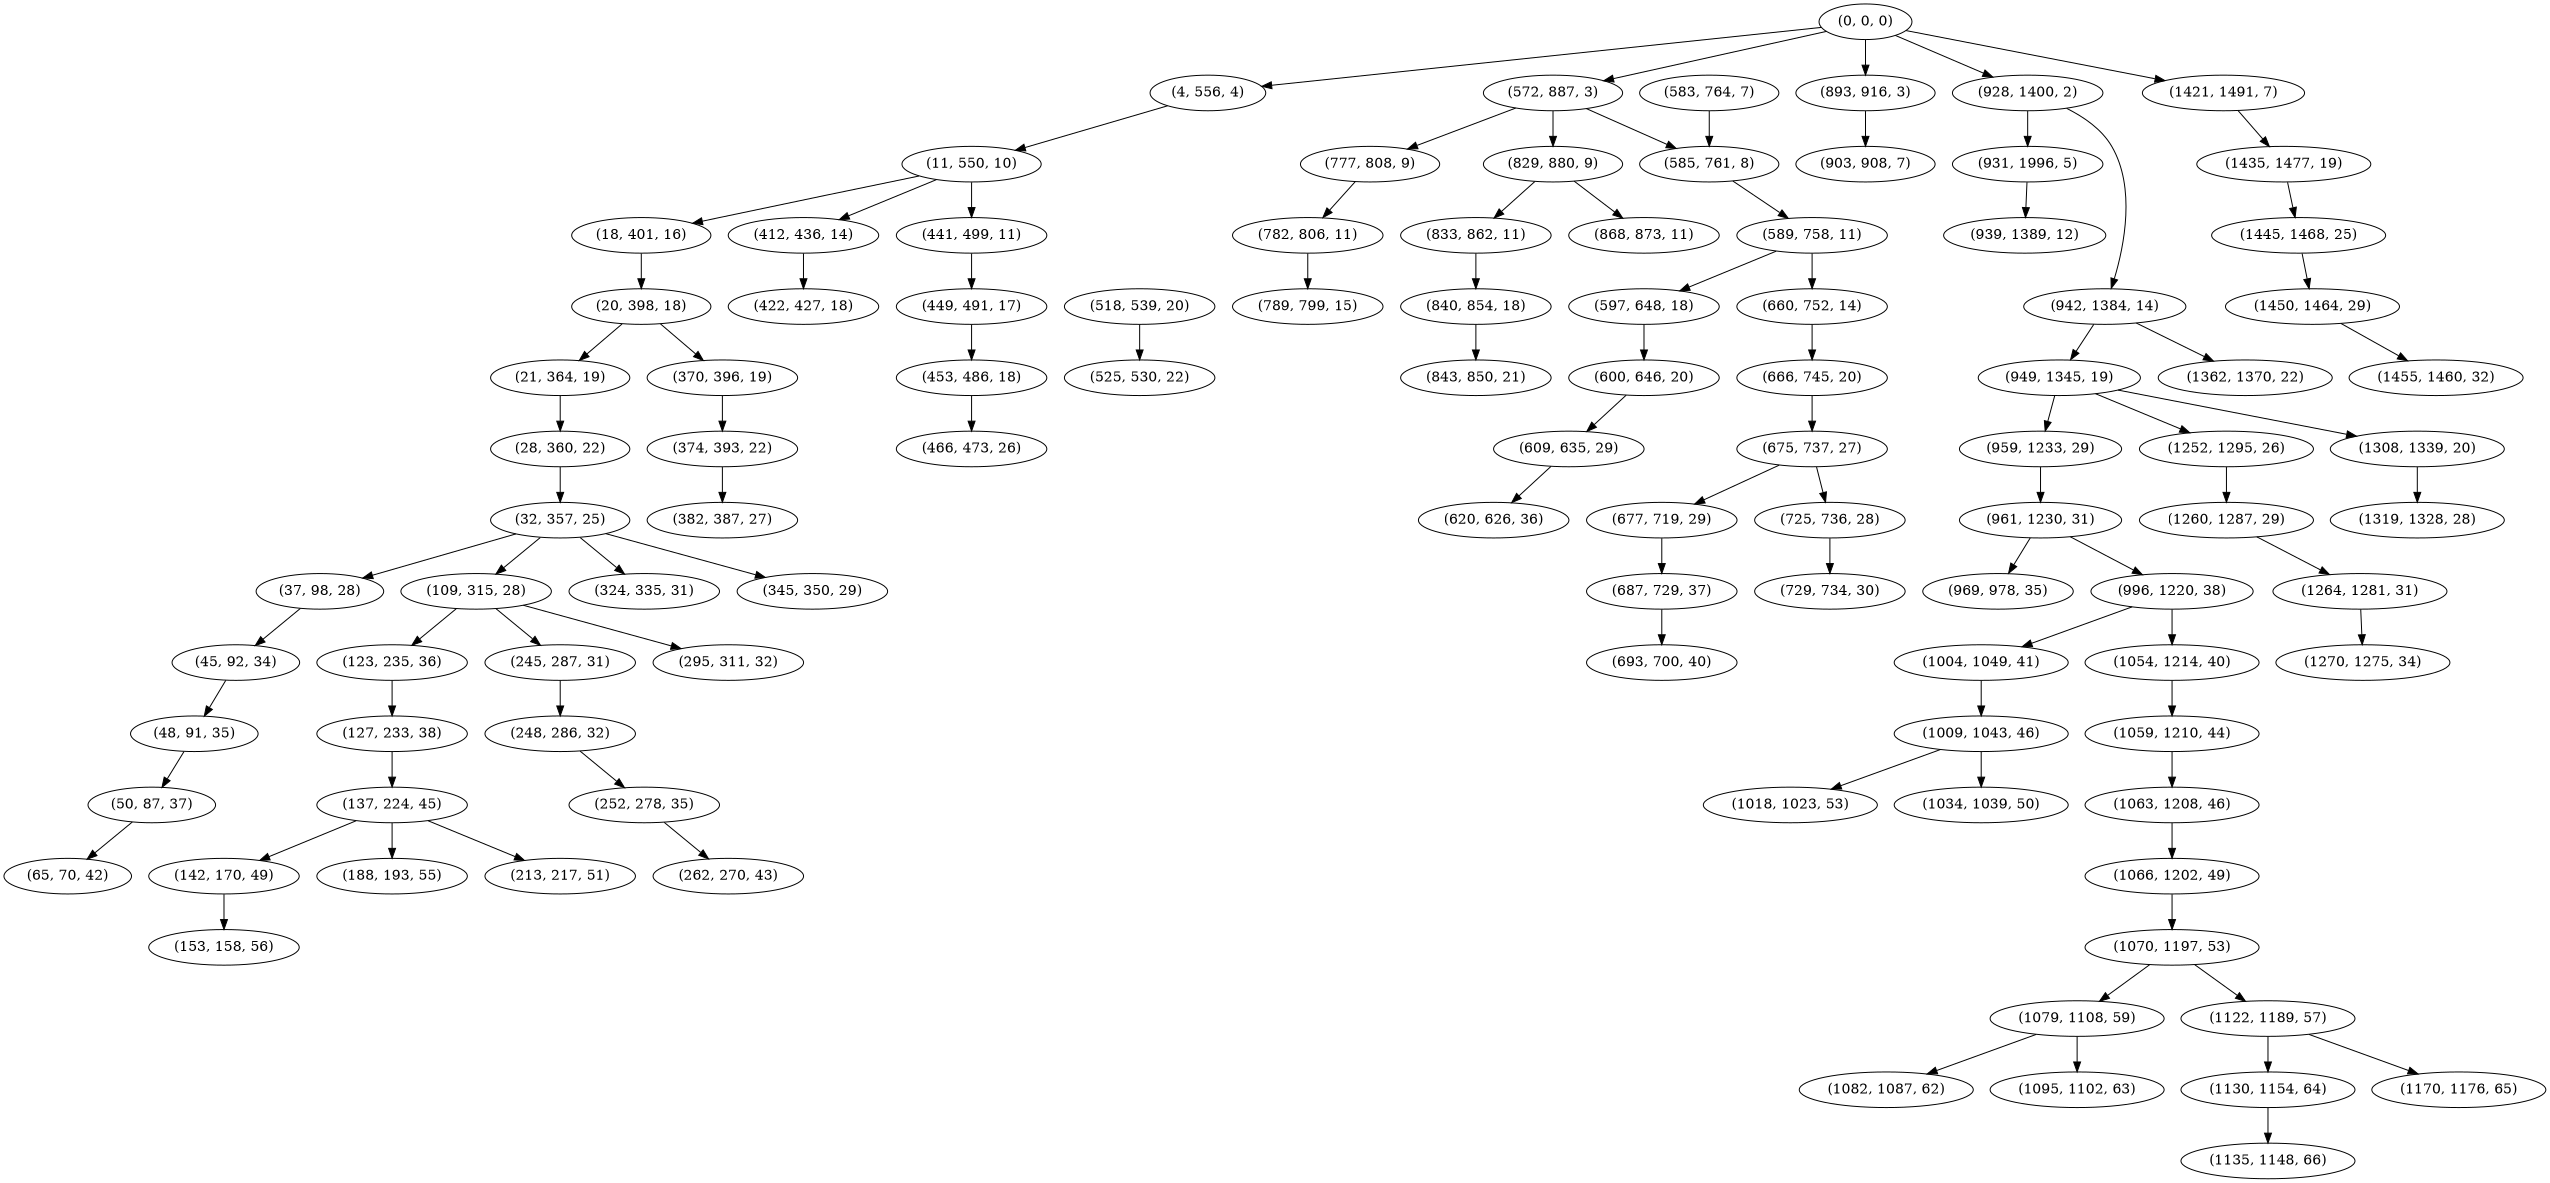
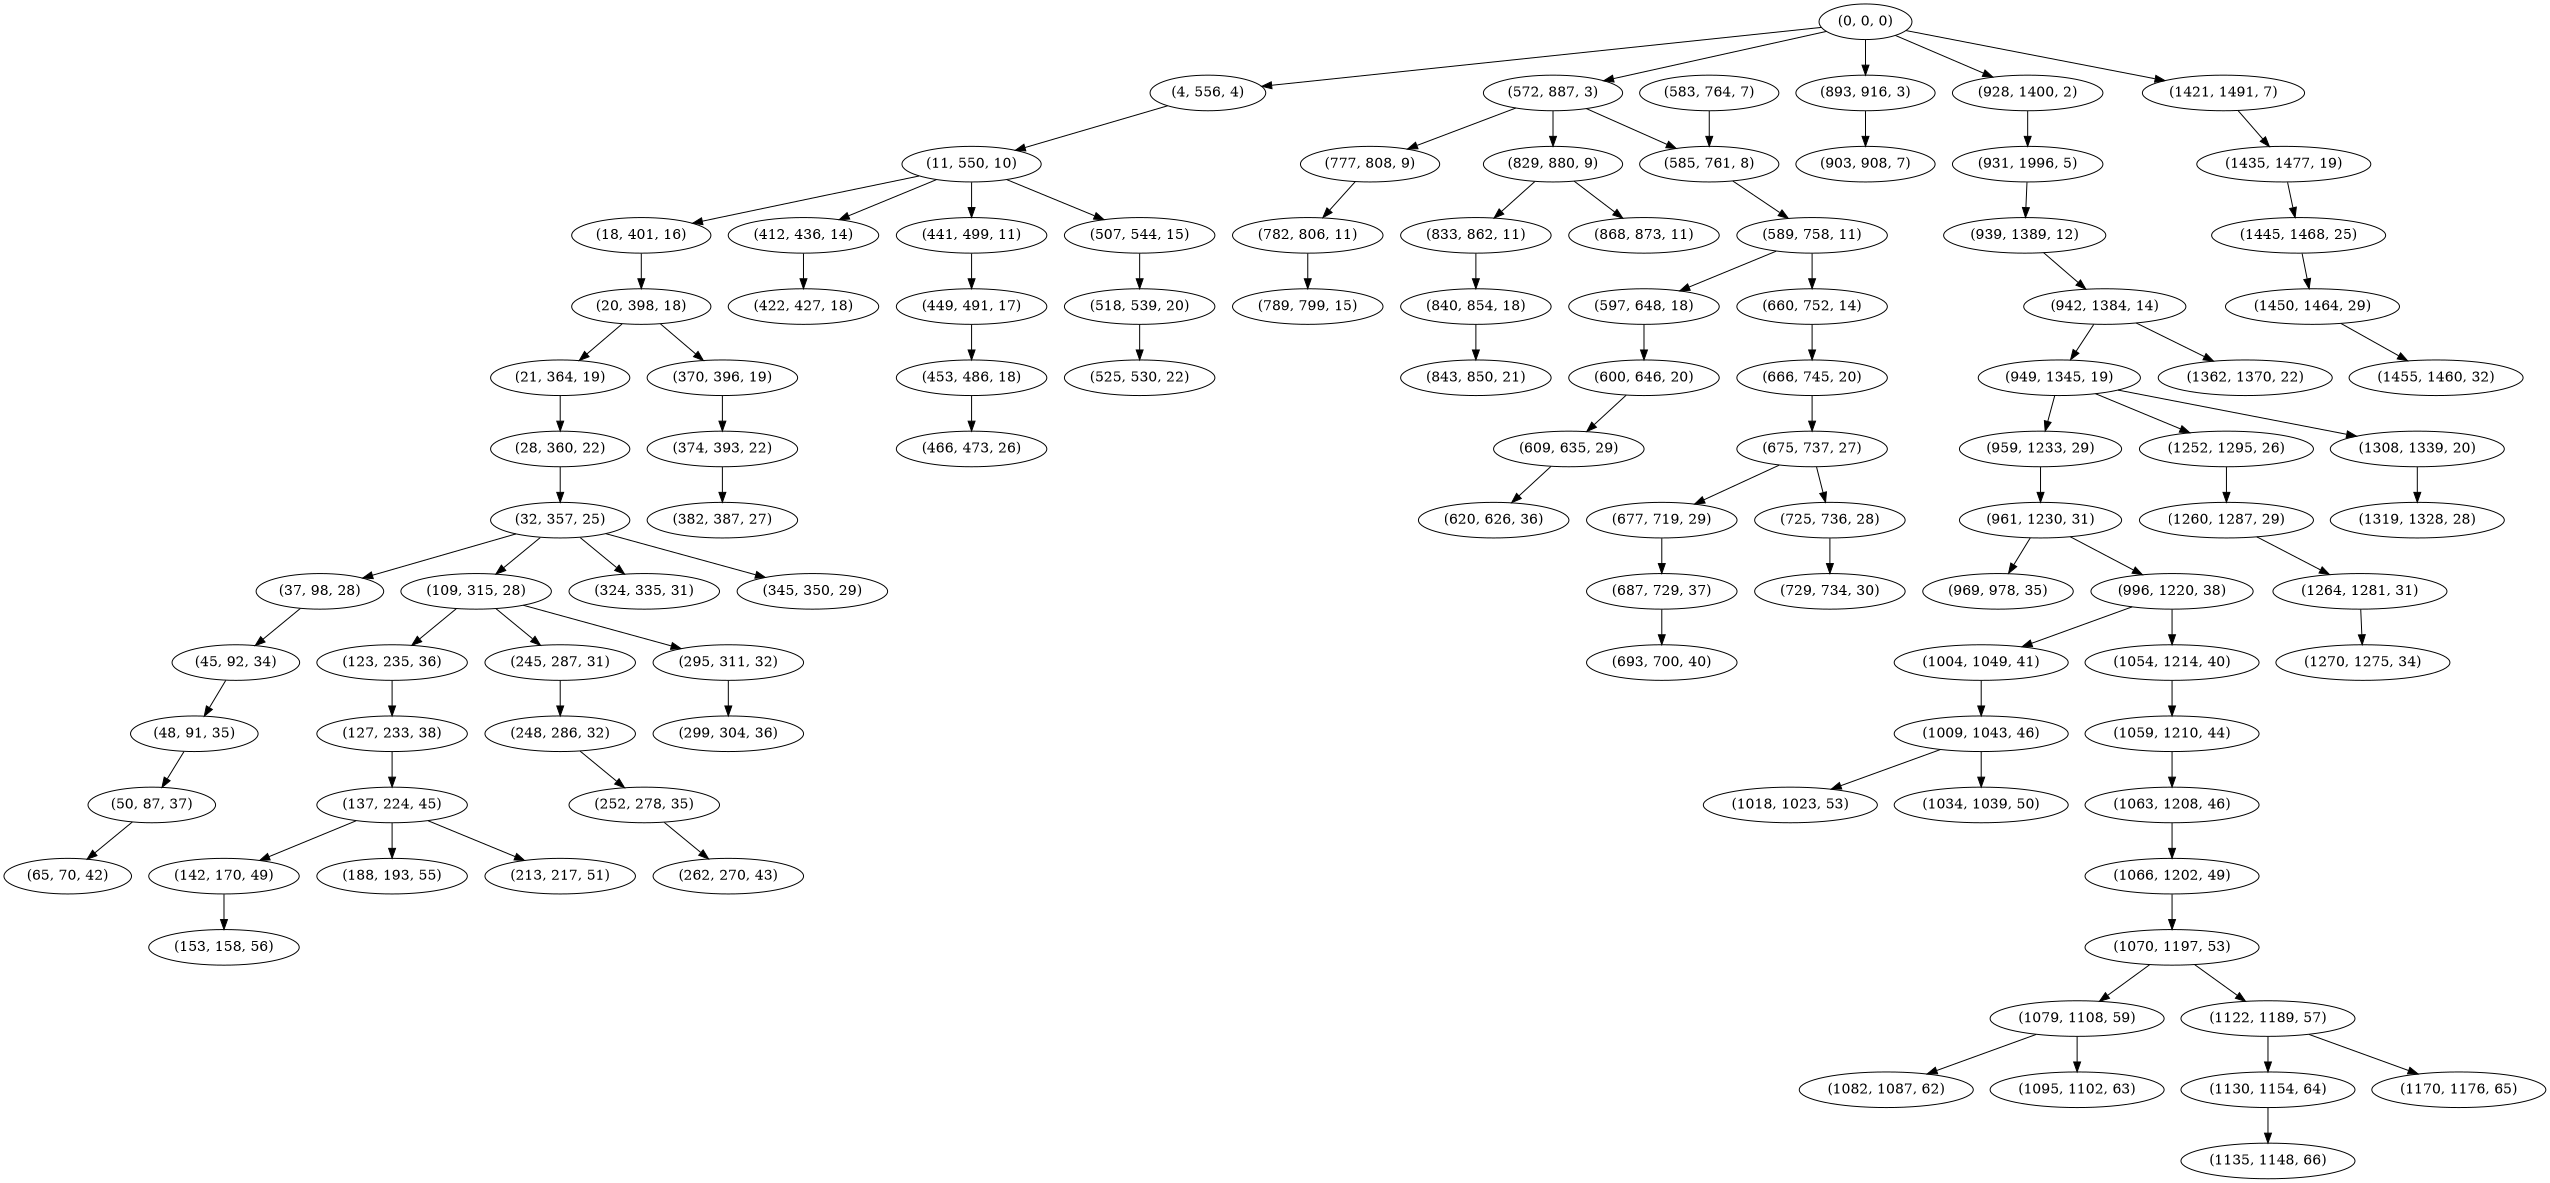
edge "(928, 1400, 2)" -> "(942, 1384, 14)": now "(939, 1389, 12)" -> "(942, 1384, 14)"
node "(507, 544, 15)": added
node "(299, 304, 36)": added
